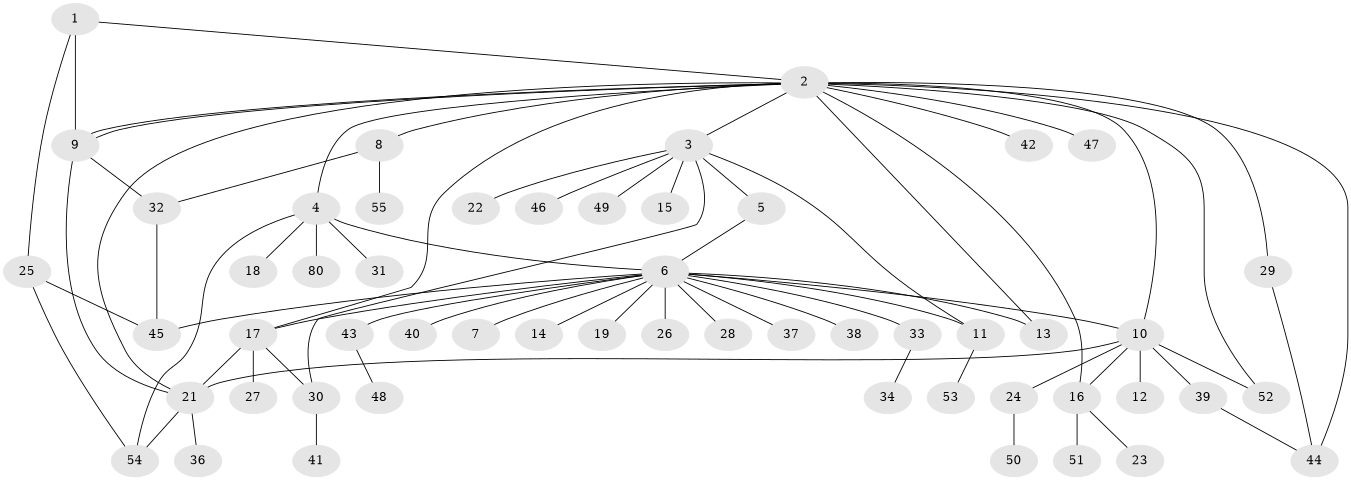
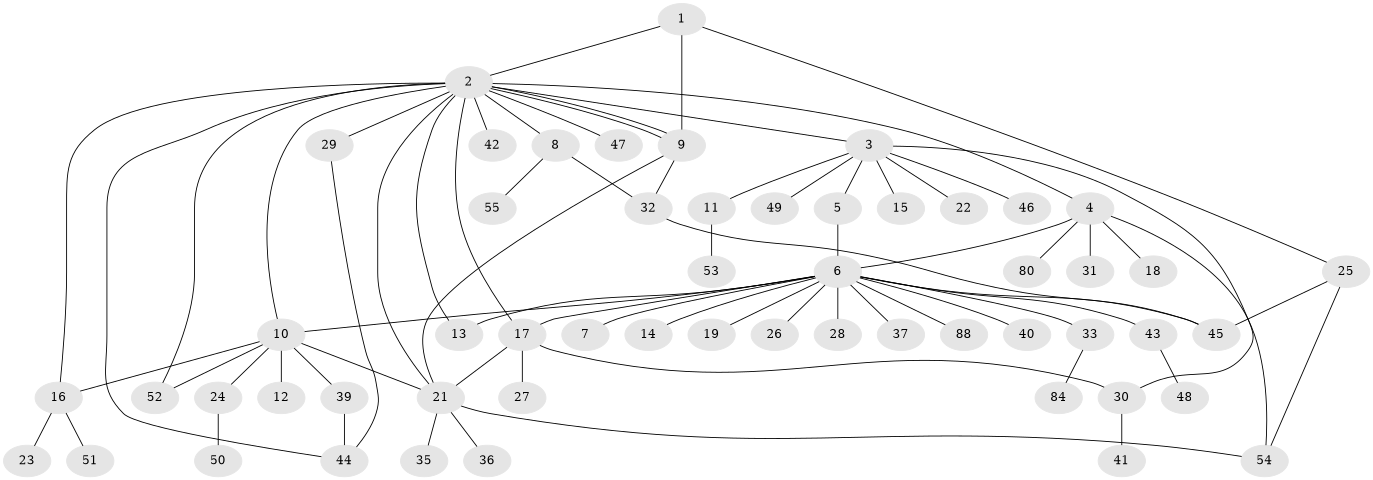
edge "6" -- "11": removed
node "38": label "38" -> "88"
node "34": label "34" -> "84"
node "35": added
